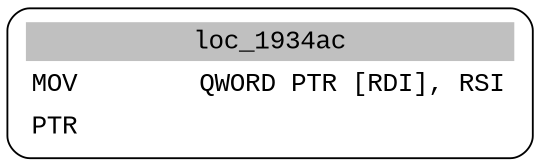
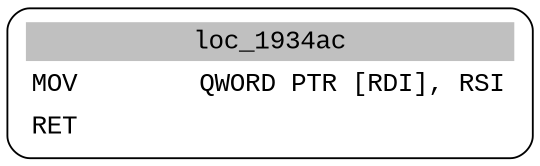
node "loc_1934ac": text "PTR" -> "RET"
